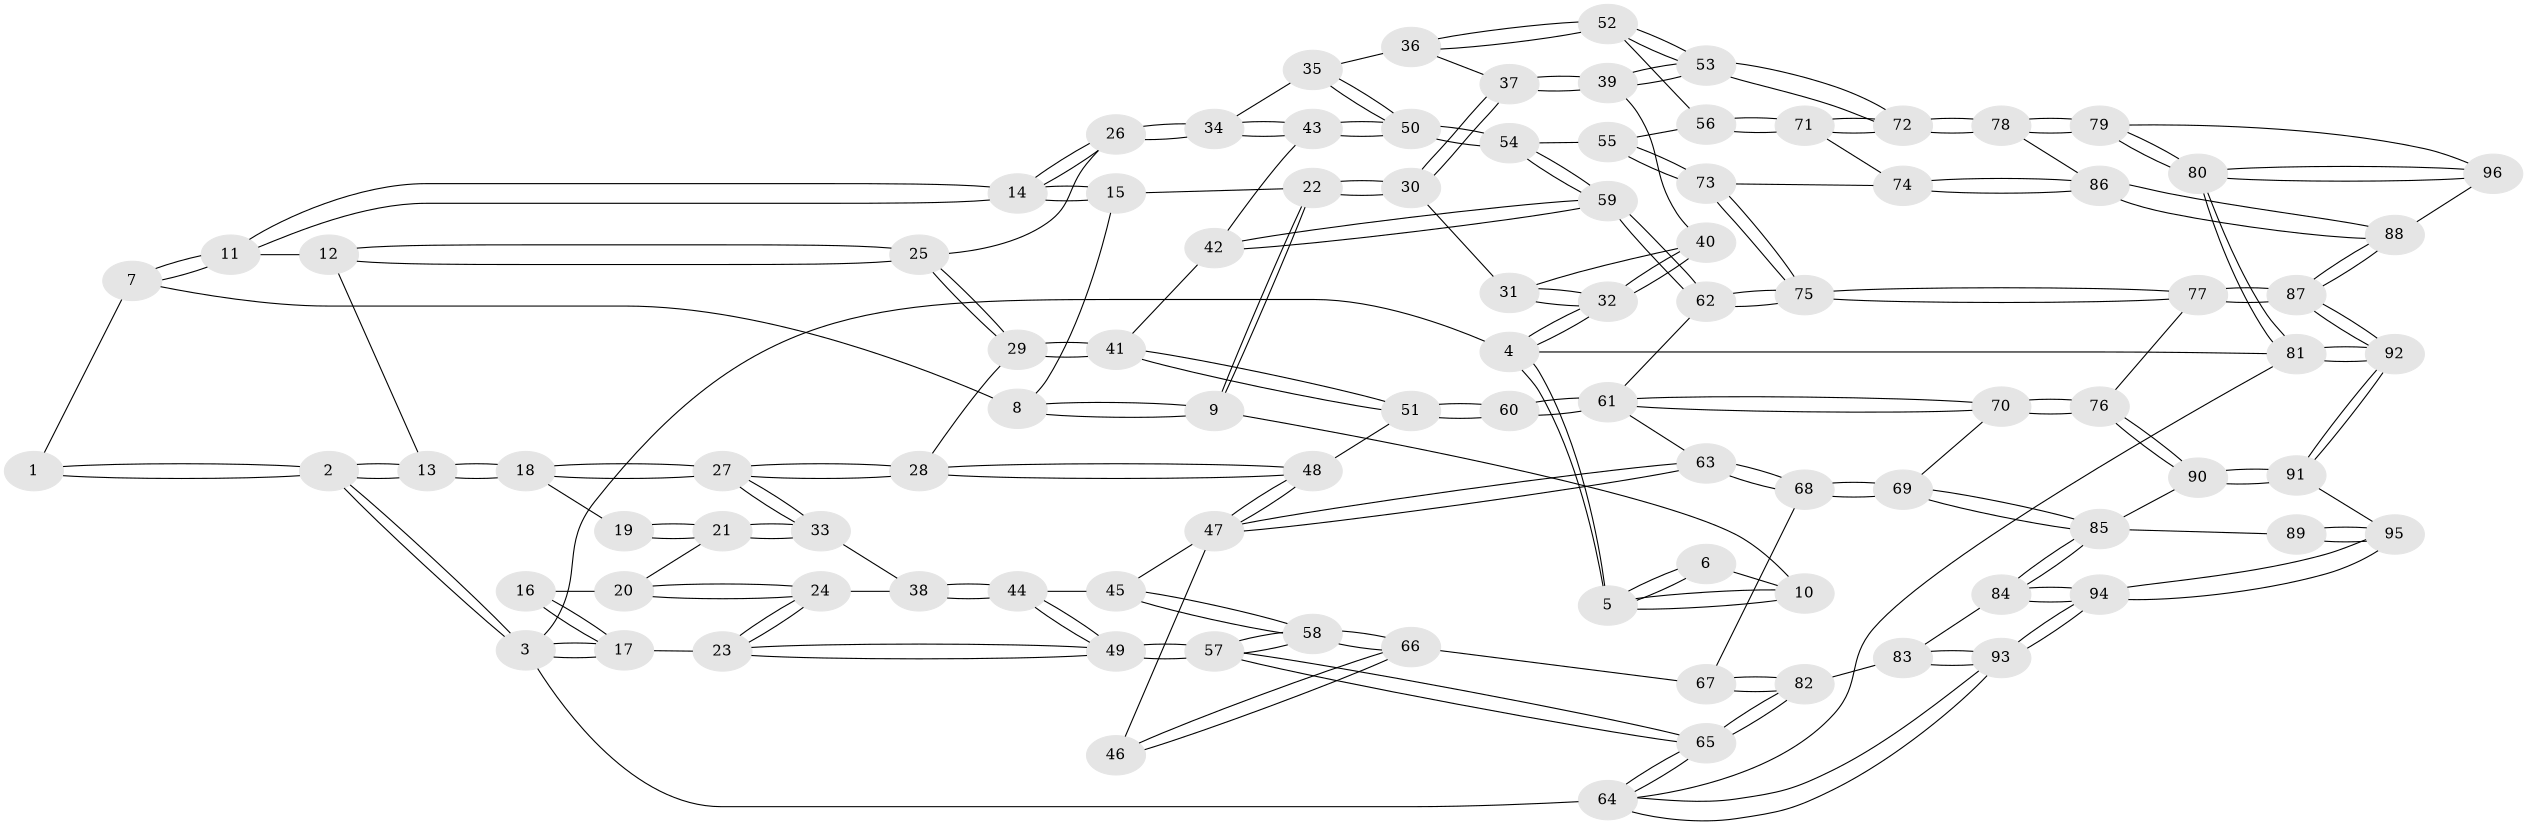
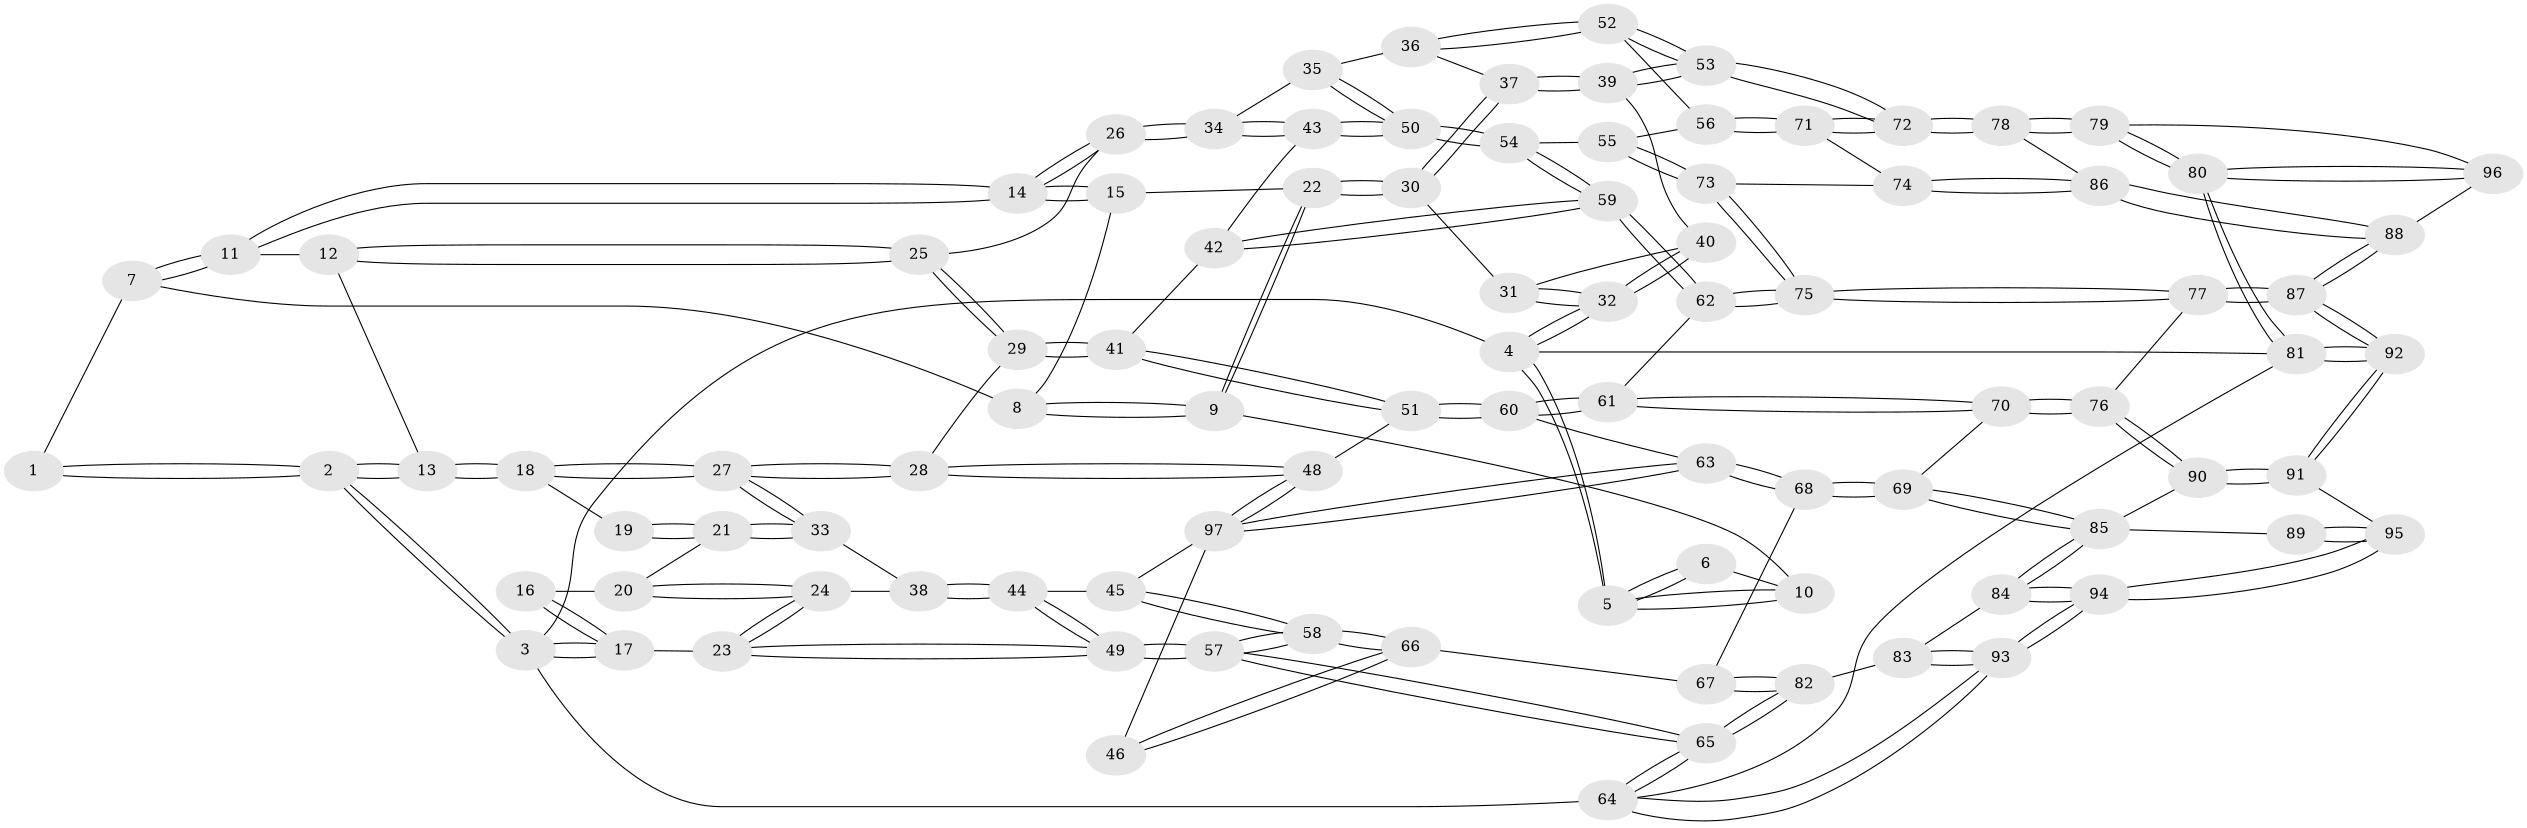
edge "61" -- "63": now "60" -- "63"
node "47": label "47" -> "97"
